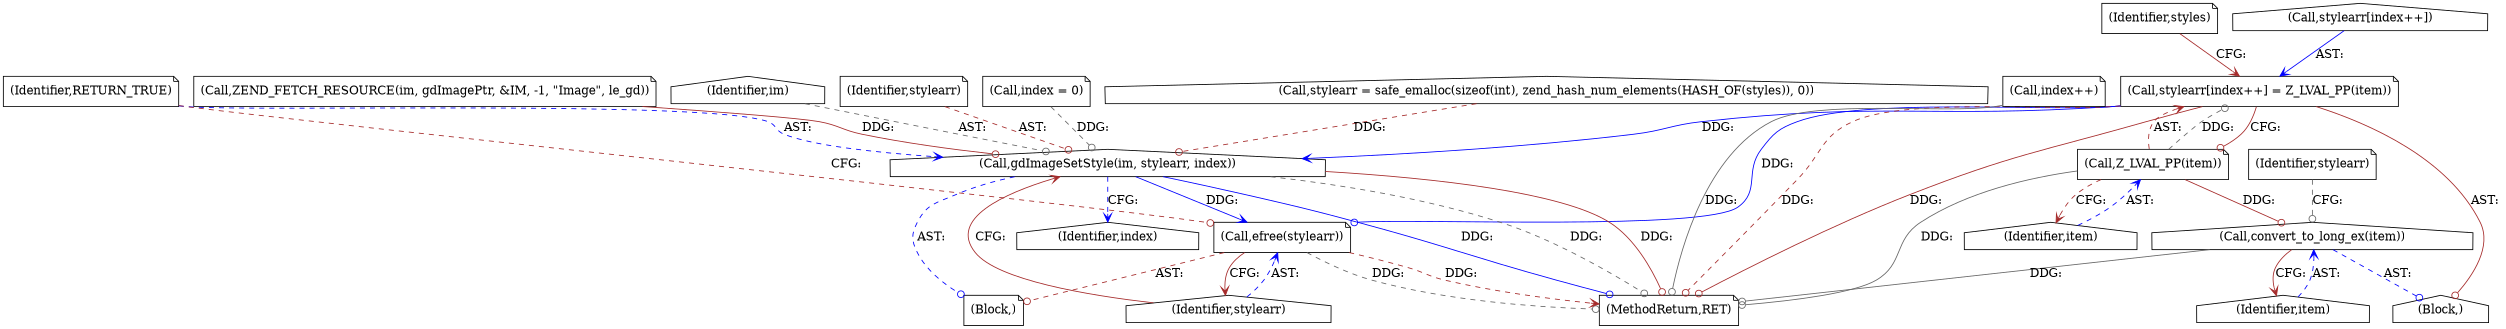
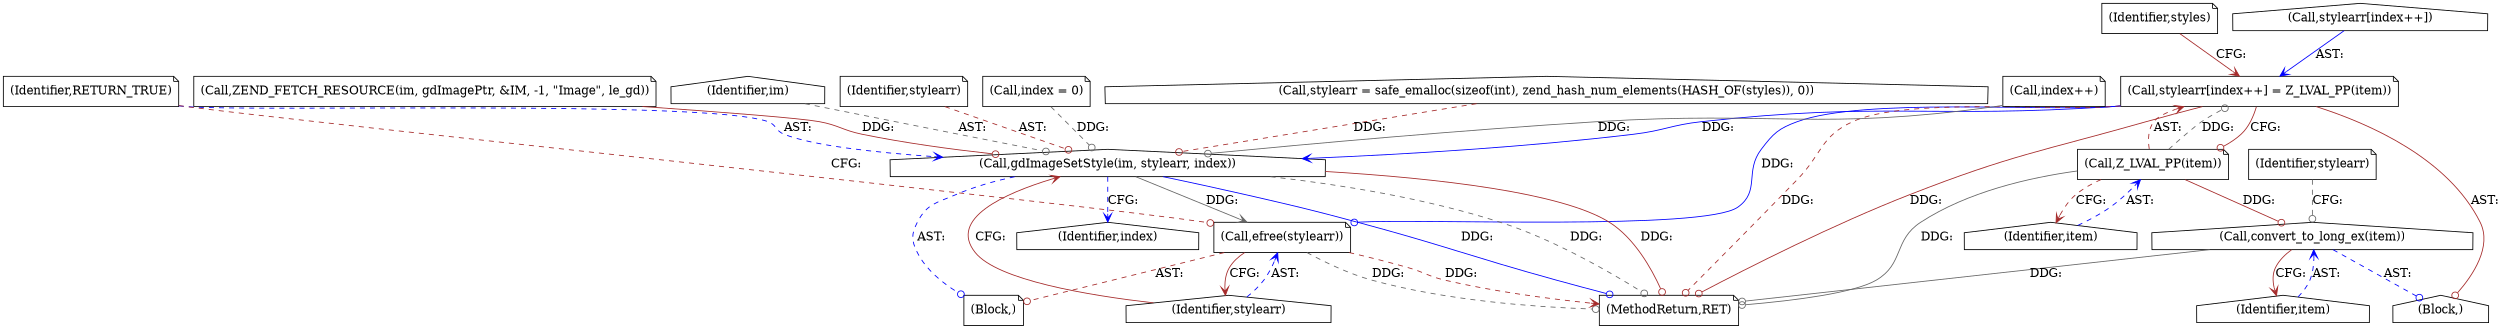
edge "(Call,index++)" -> "(MethodReturn,RET)": now "(Call,index++)" -> "(Call,gdImageSetStyle(im, stylearr, index))"
edge "(Call,gdImageSetStyle(im, stylearr, index))" -> "(Call,efree(stylearr))": color blue -> gray40
